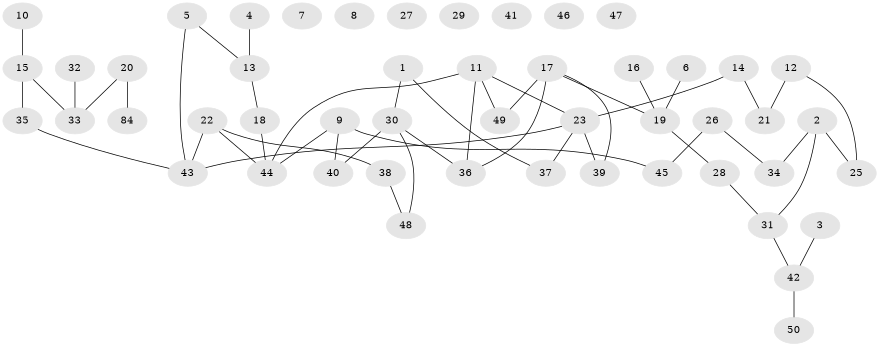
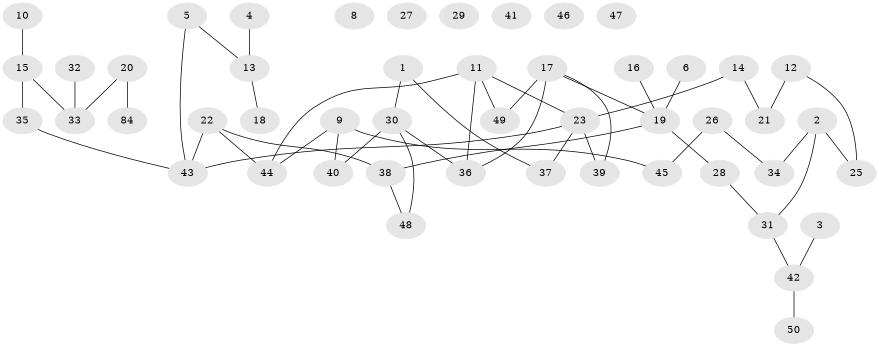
node "7": removed
edge "19" -- "38": added
edge "18" -- "44": removed
